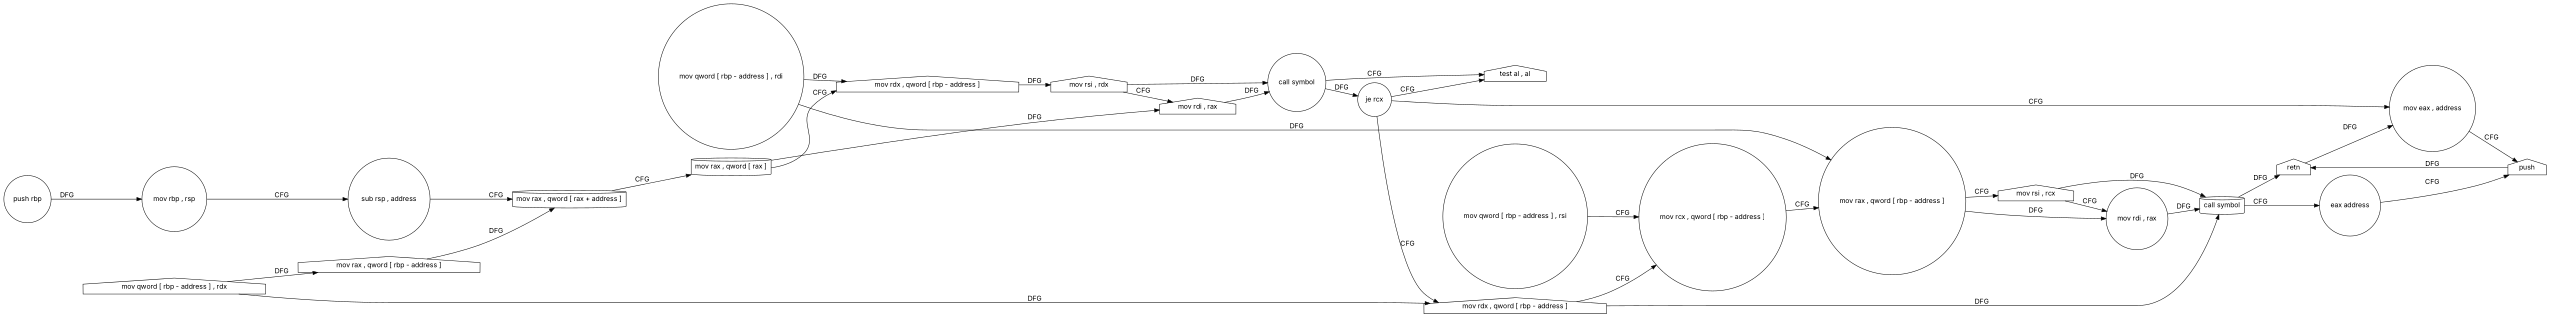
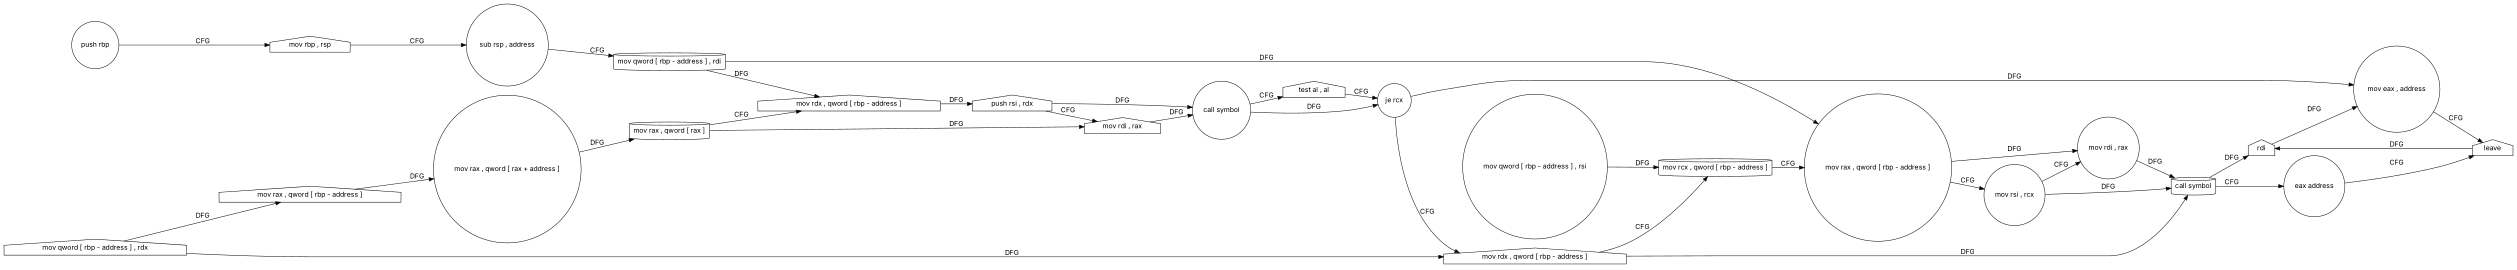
node "mov qword [ rbp - address ] , rdi": shape circle -> cylinder
node "mov rsi , rdx": label "mov rsi , rdx" -> "push rsi , rdx"
edge "je rcx" -> "test al , al": reversed
edge "je rcx" -> "mov eax , address": label "CFG" -> "DFG"
node "retn": label "retn" -> "rdi"
node "push": label "push" -> "leave"
edge "mov rax , qword [ rax + address ]" -> "mov rax , qword [ rax ]": label "CFG" -> "DFG"
node "mov rsi , rcx": shape house -> circle
edge "push rbp" -> "mov rbp , rsp": label "DFG" -> "CFG"
node "mov rbp , rsp": shape circle -> house
edge "sub rsp , address" -> "mov rax , qword [ rax + address ]": now "sub rsp , address" -> "mov qword [ rbp - address ] , rdi"
node "mov rax , qword [ rax + address ]": shape cylinder -> circle
edge "mov qword [ rbp - address ] , rsi" -> "mov rcx , qword [ rbp - address ]": label "CFG" -> "DFG"
node "mov rcx , qword [ rbp - address ]": shape circle -> cylinder
